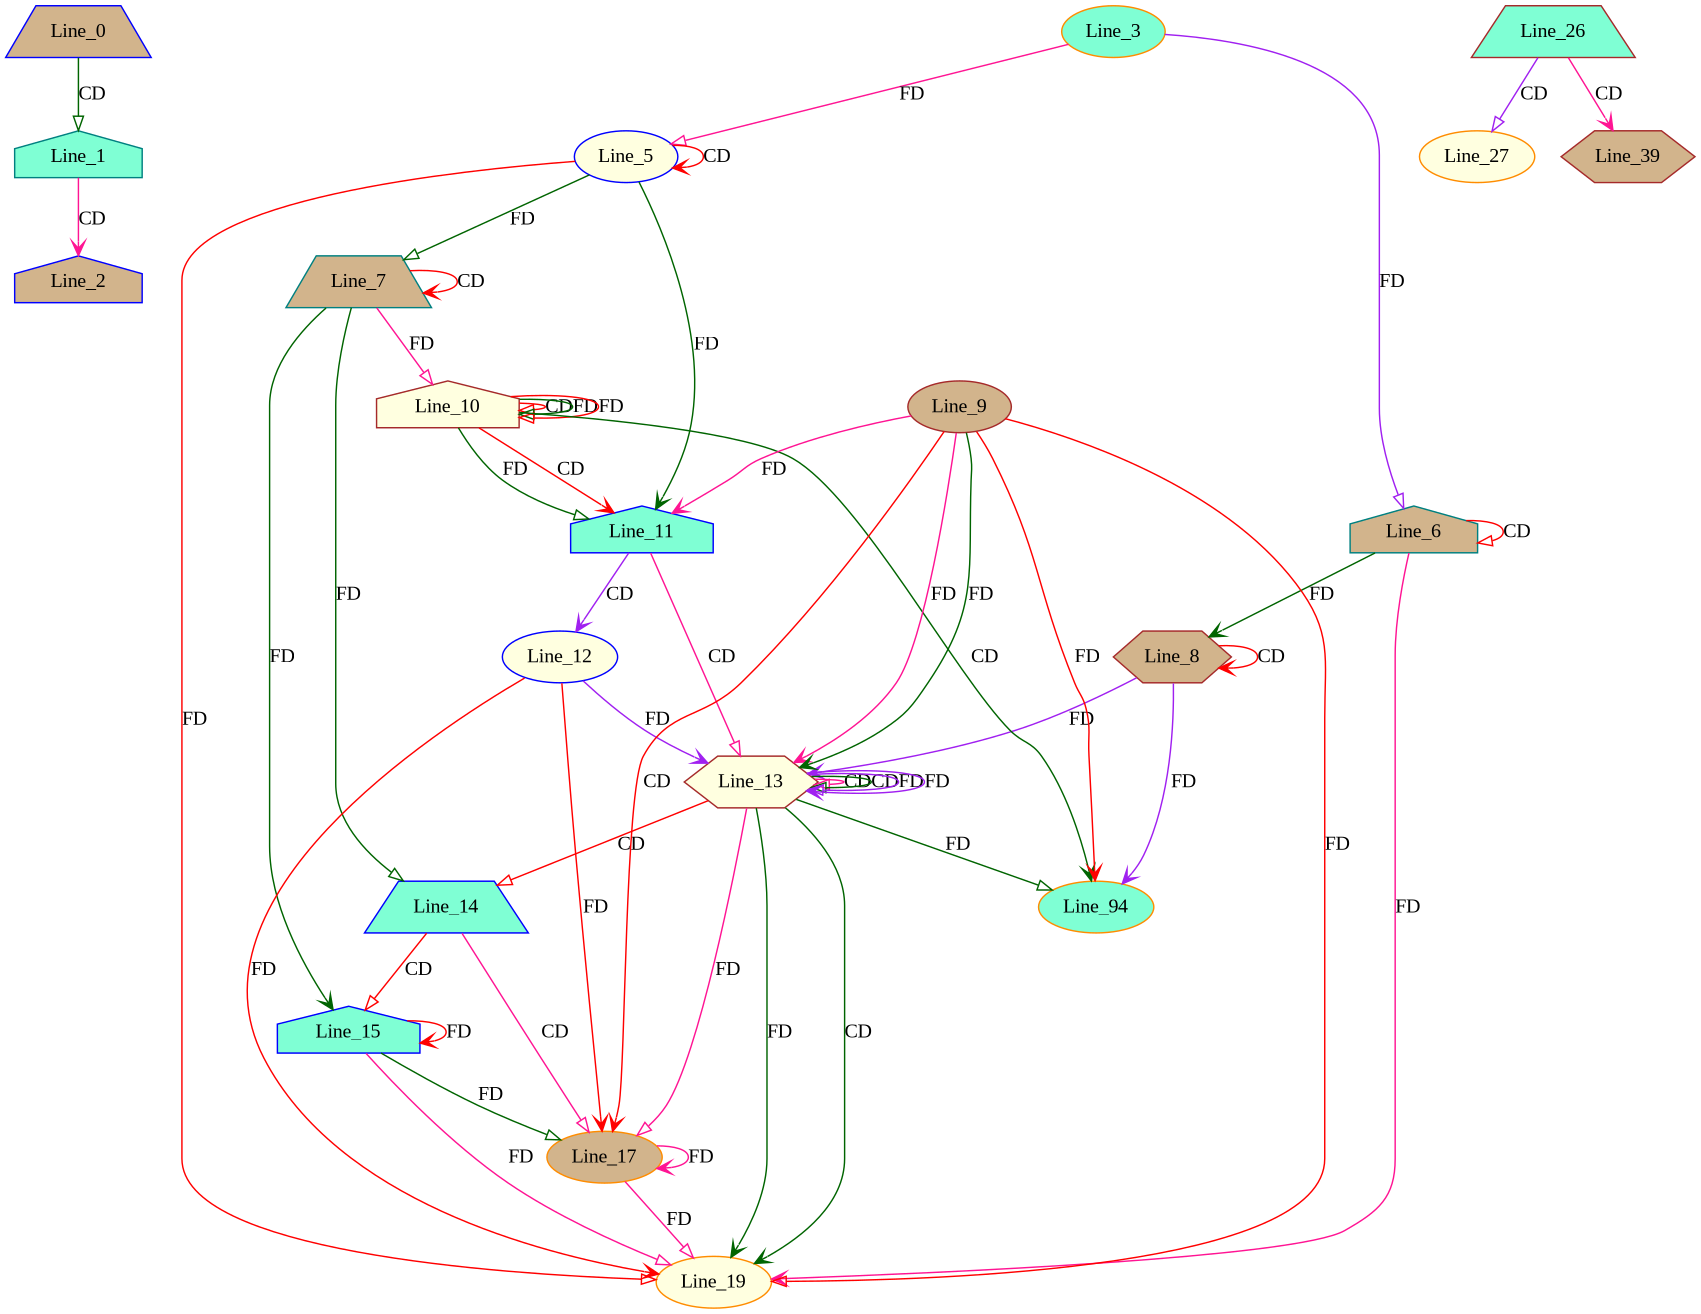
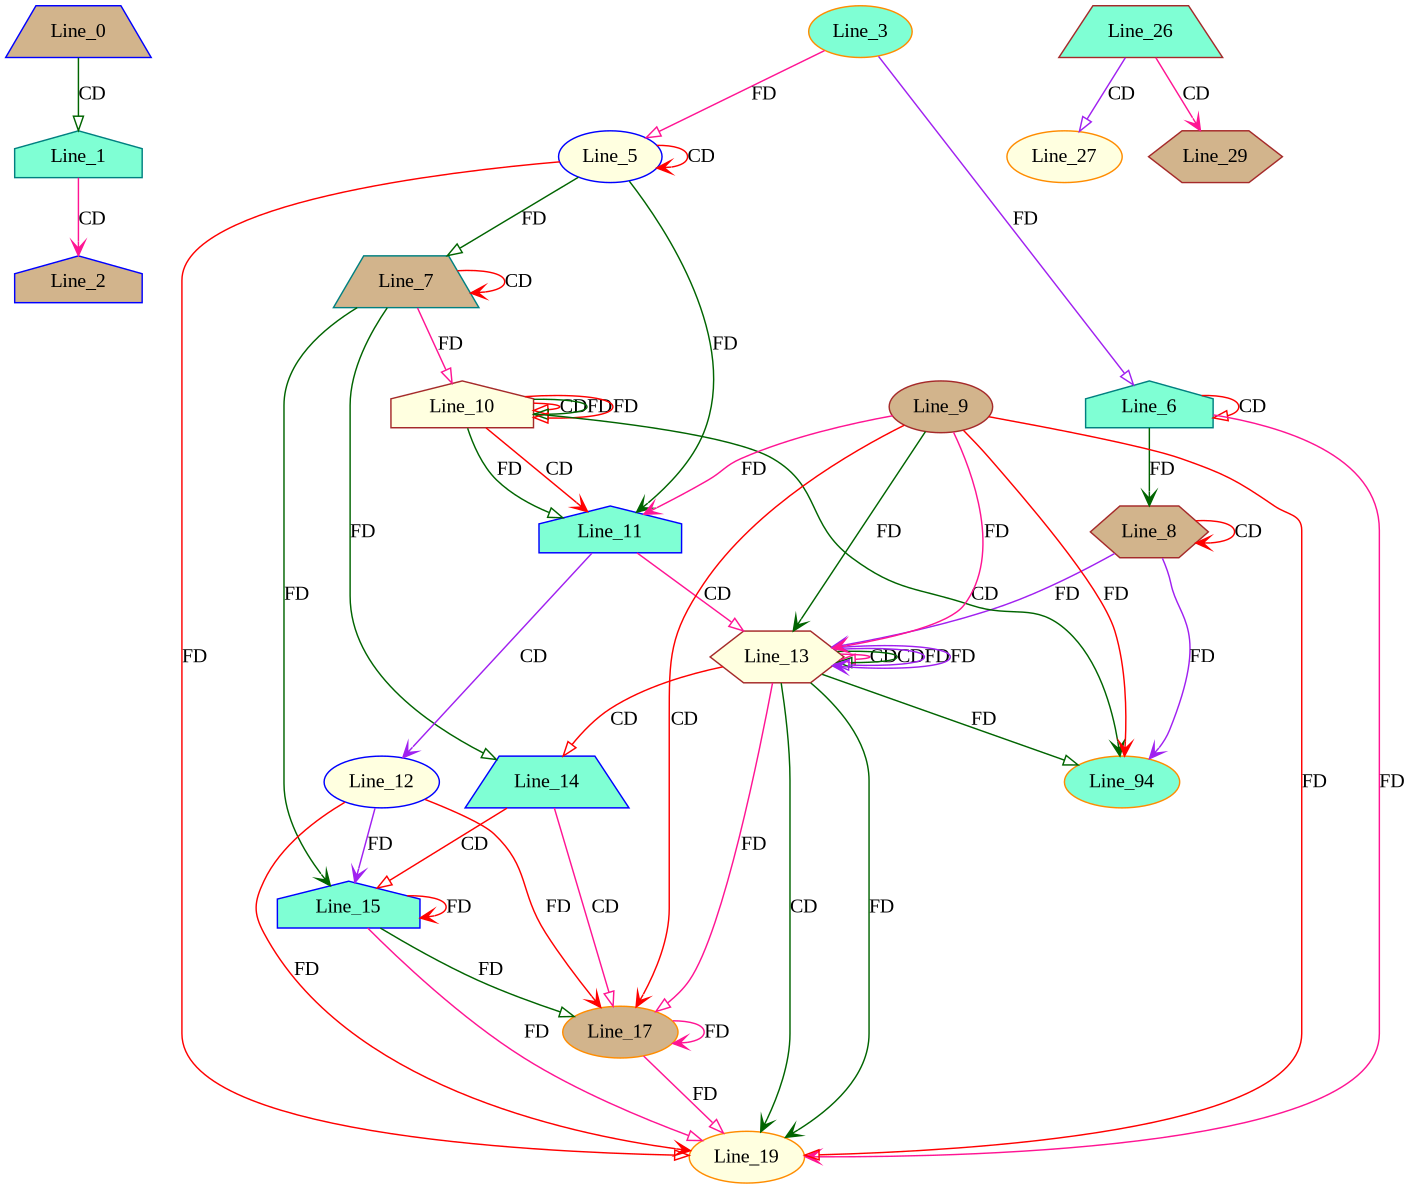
node "Line_39": label "Line_39" -> "Line_29"
node "Line_6": fillcolor tan -> aquamarine
edge "Line_12" -> "Line_13": now "Line_12" -> "Line_15"
